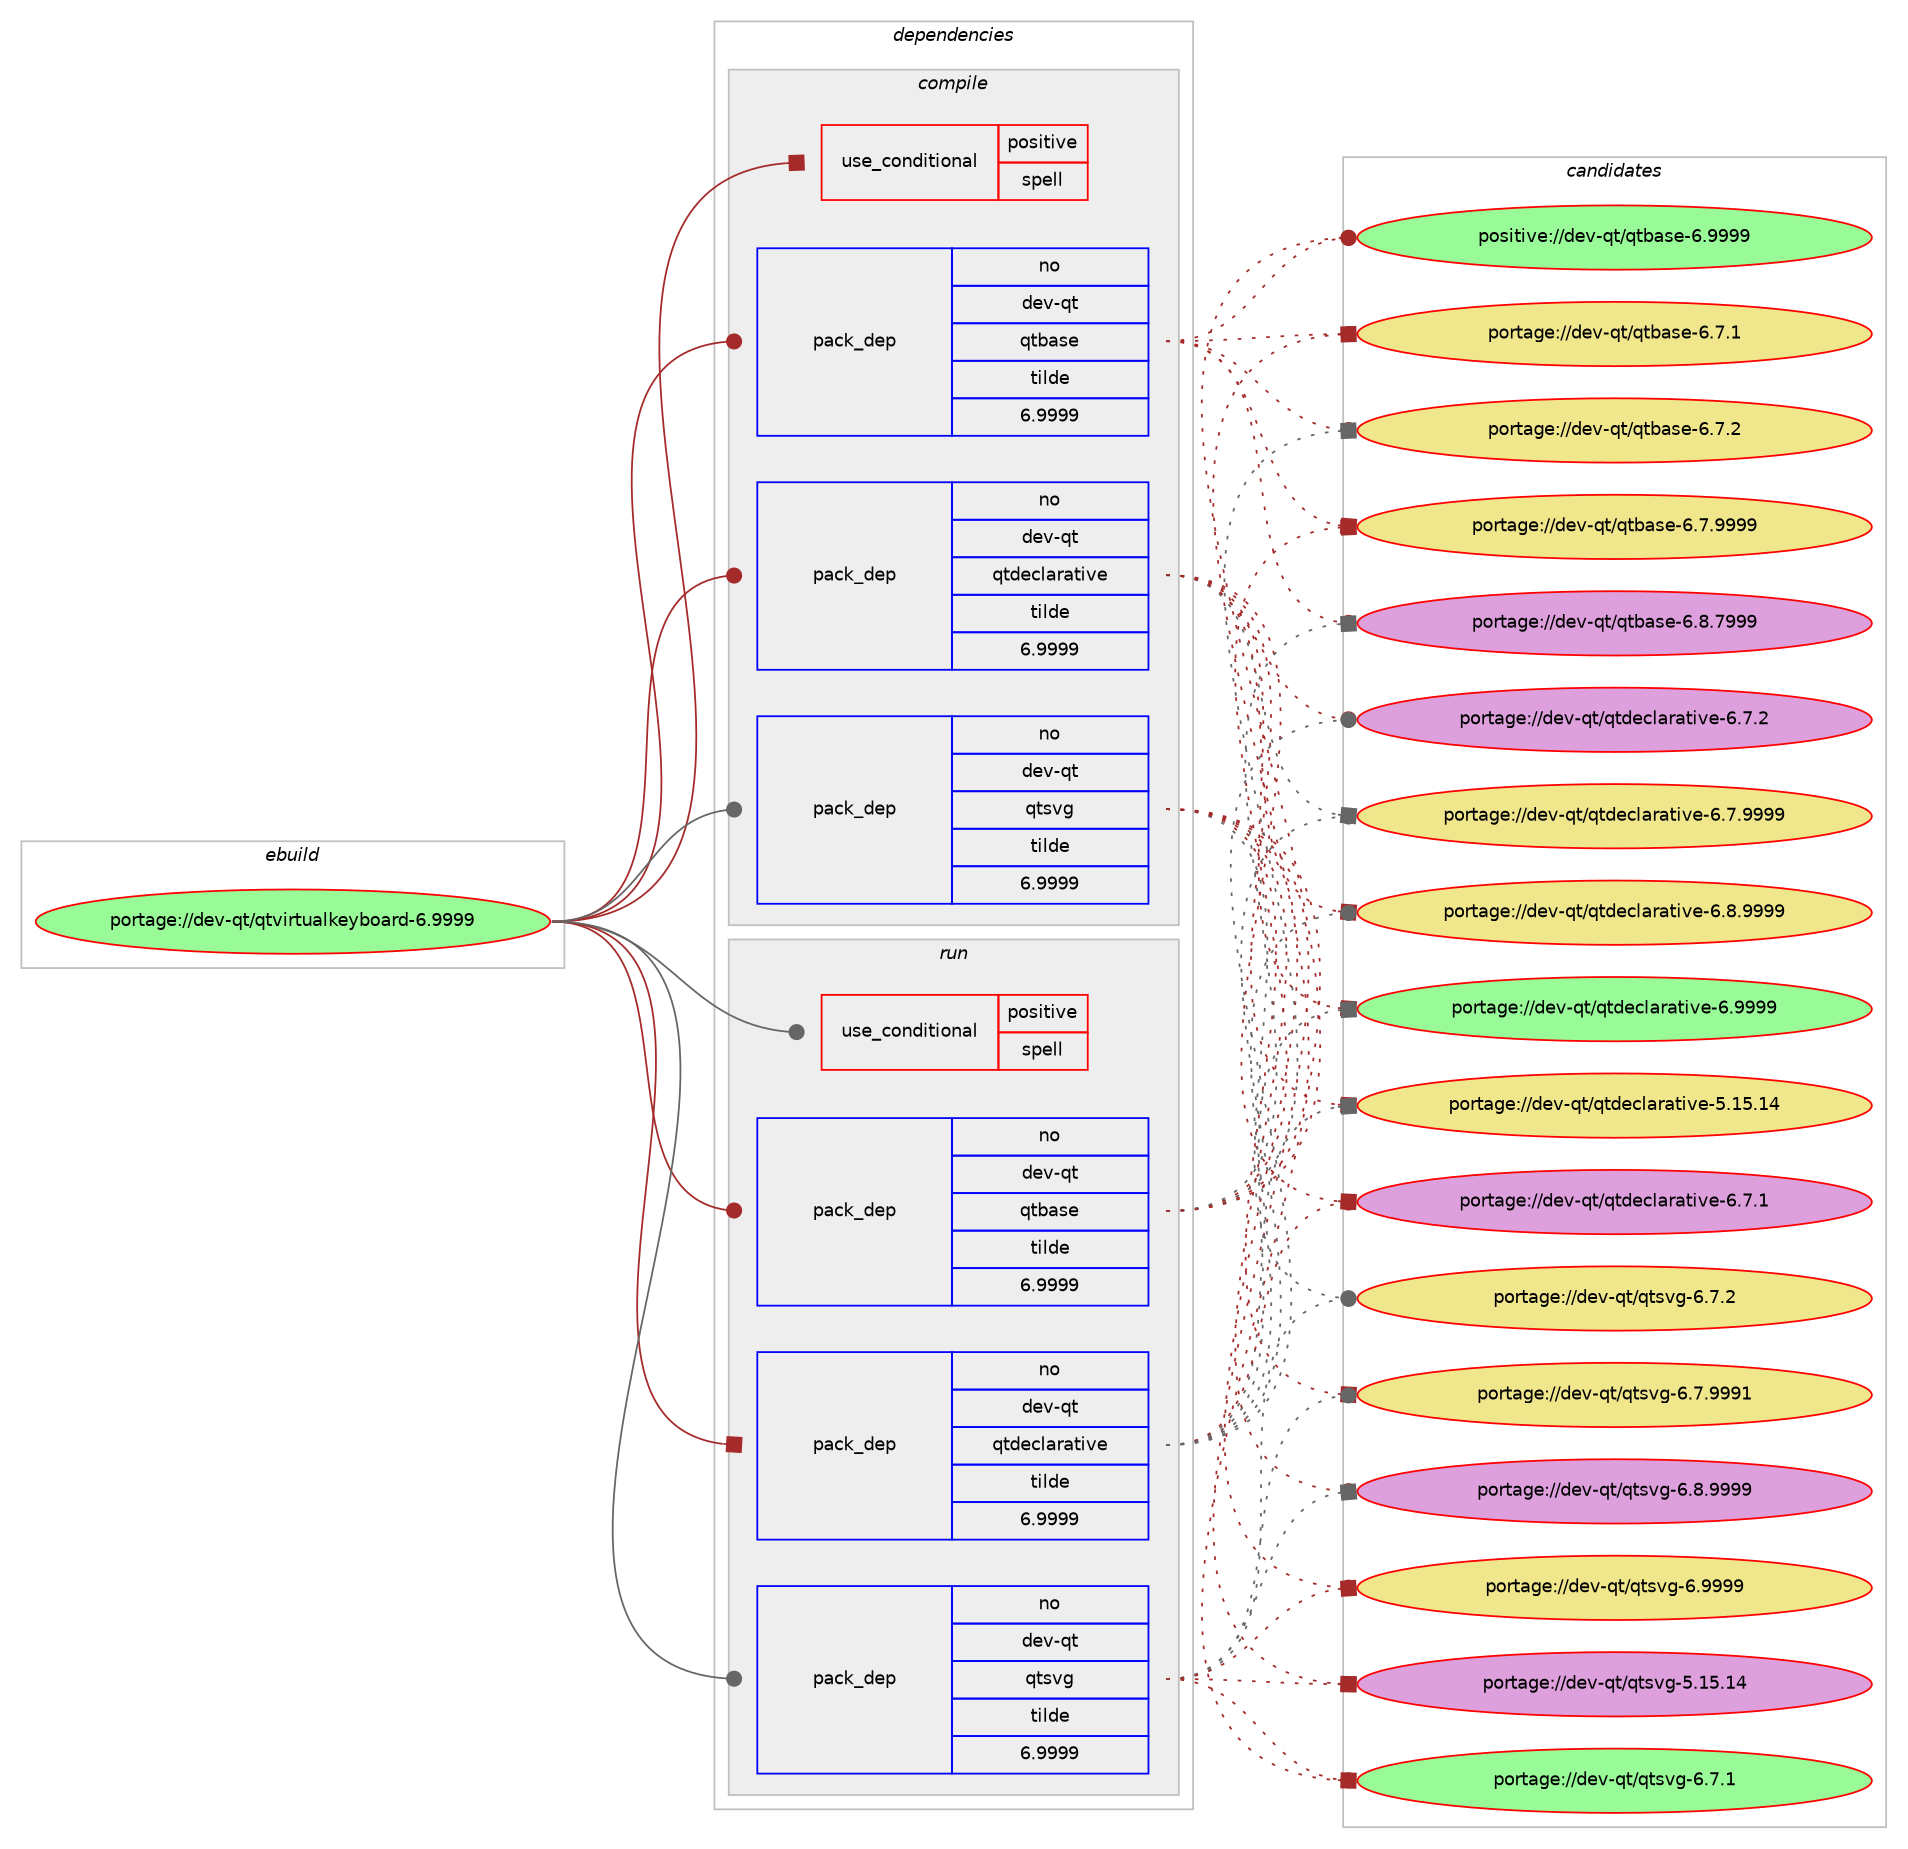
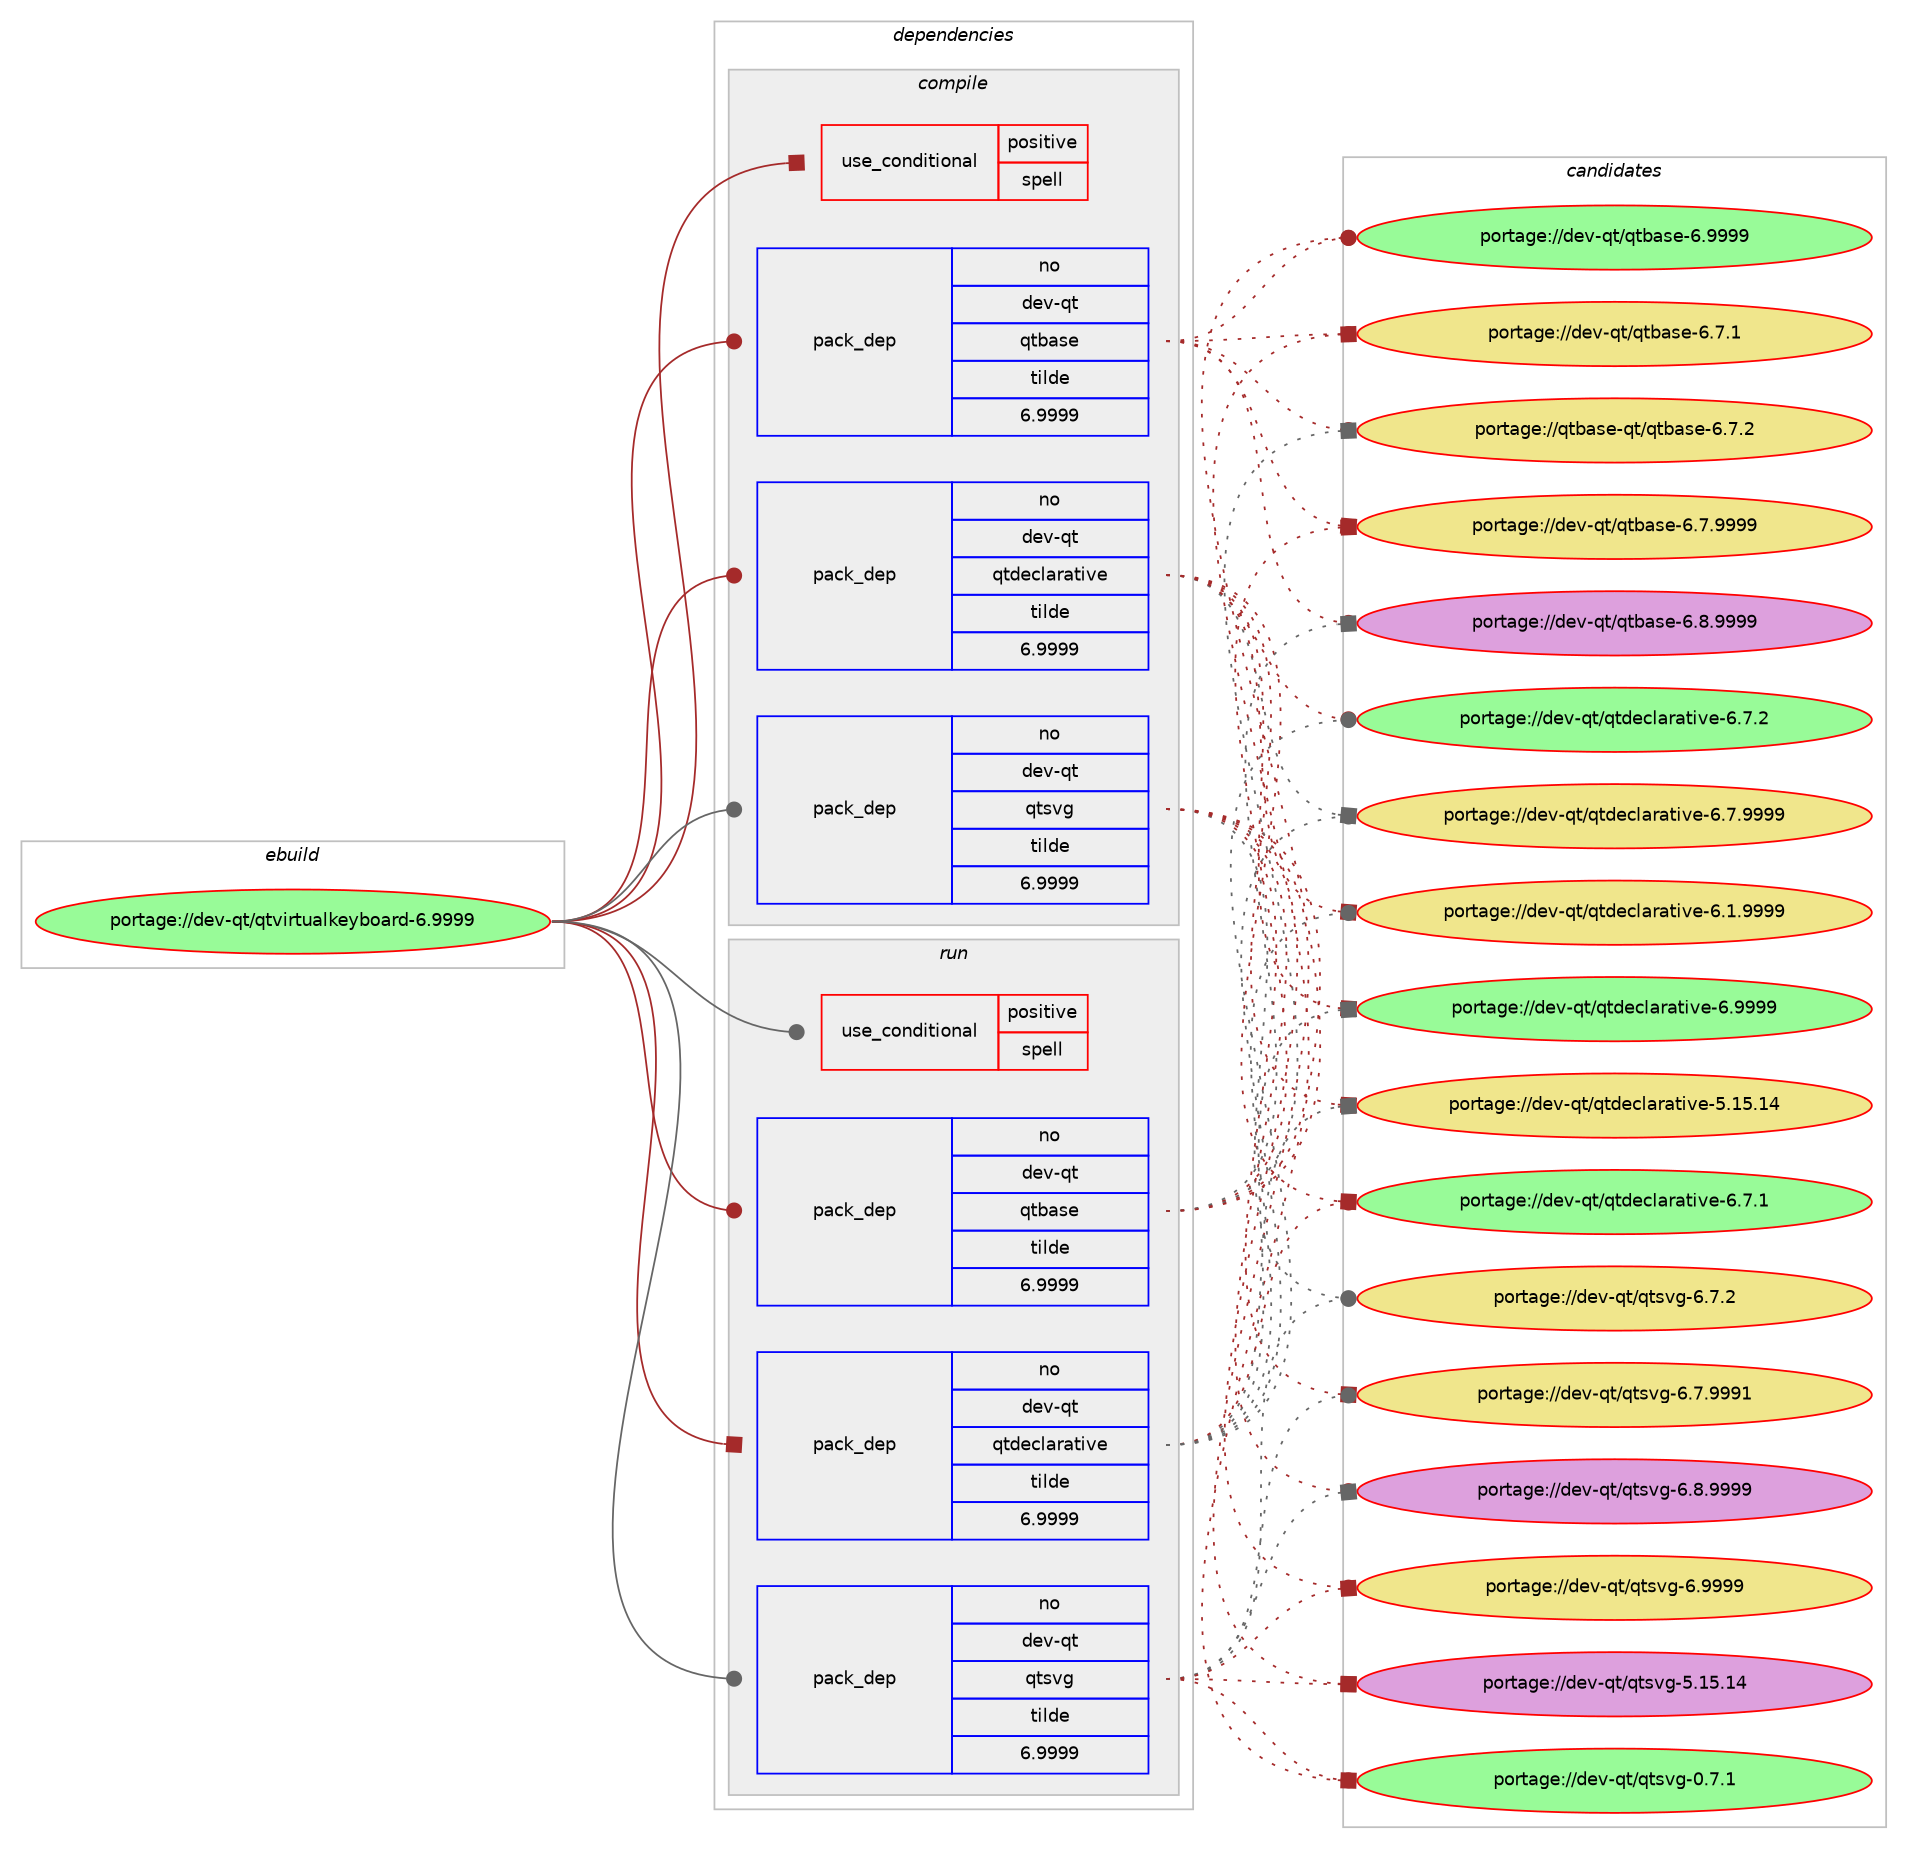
node "positive://dev-qt/qtbase-6.9999": label "positive://dev-qt/qtbase-6.9999" -> "portage://dev-qt/qtbase-6.9999"
node "portage://dev-qt/qtbase-6.7.2": label "portage://dev-qt/qtbase-6.7.2" -> "portage://qtbase-qt/qtbase-6.7.2"
node "portage://dev-qt/qtbase-6.8.7999": label "portage://dev-qt/qtbase-6.8.7999" -> "portage://dev-qt/qtbase-6.8.9999"
node "portage://dev-qt/qtdeclarative-6.7.2": fillcolor plum -> palegreen
node "portage://dev-qt/qtdeclarative-6.8.9999": label "portage://dev-qt/qtdeclarative-6.8.9999" -> "portage://dev-qt/qtdeclarative-6.1.9999"
node "portage://dev-qt/qtdeclarative-6.7.1": fillcolor plum -> palegreen
node "portage://dev-qt/qtsvg-6.7.1": label "portage://dev-qt/qtsvg-6.7.1" -> "portage://dev-qt/qtsvg-0.7.1"
